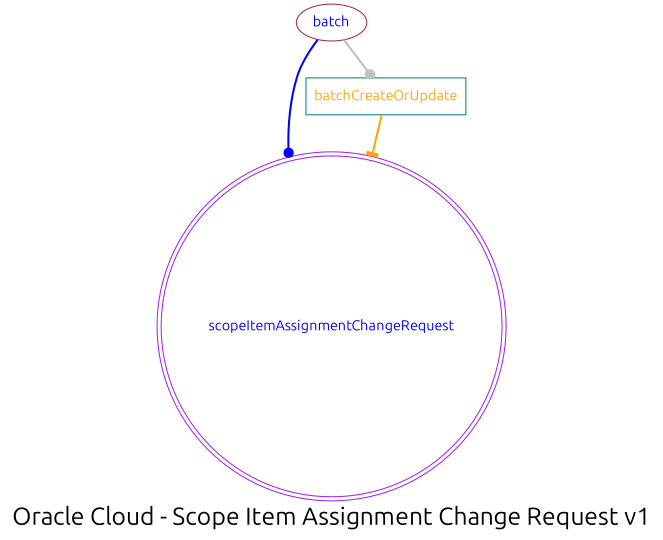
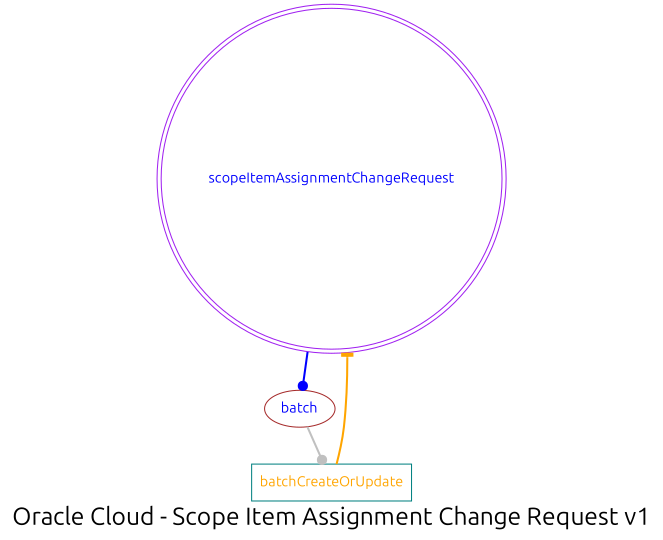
edge "batch" -> "scopeItemAssignmentChangeRequest": reversed
